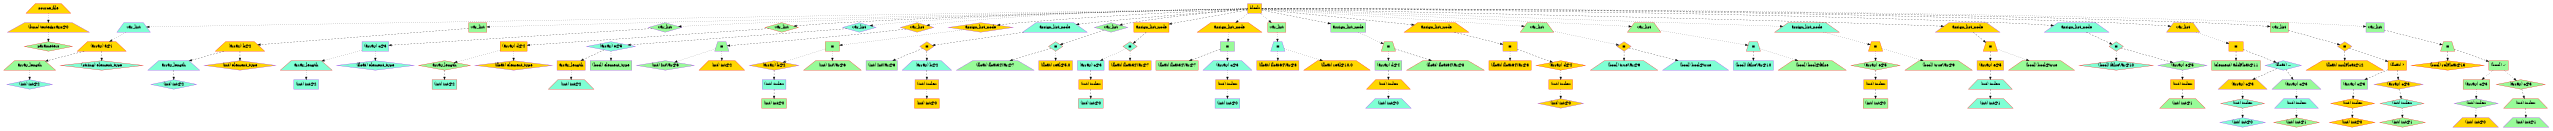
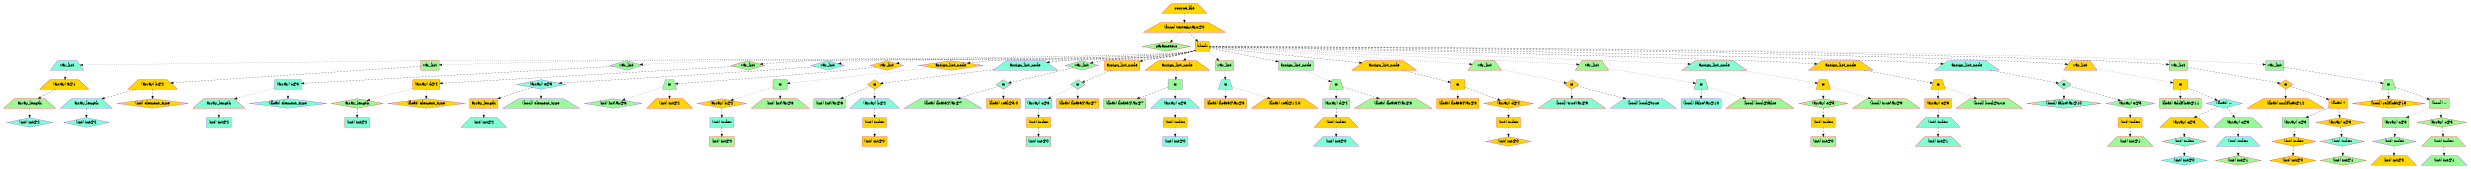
node "(func) testeArrays@0": color purple -> red
edge "(func) testeArrays@0" -> "block": added
node "(string) element_type": removed
node "(bool) element_type": shape box -> trapezium
node "(float) real@10.0": label "(float) real@10.0" -> "(float) real@14.0"
node "(element) addFloat@11": label "(element) addFloat@11" -> "(float) addFloat@11"
